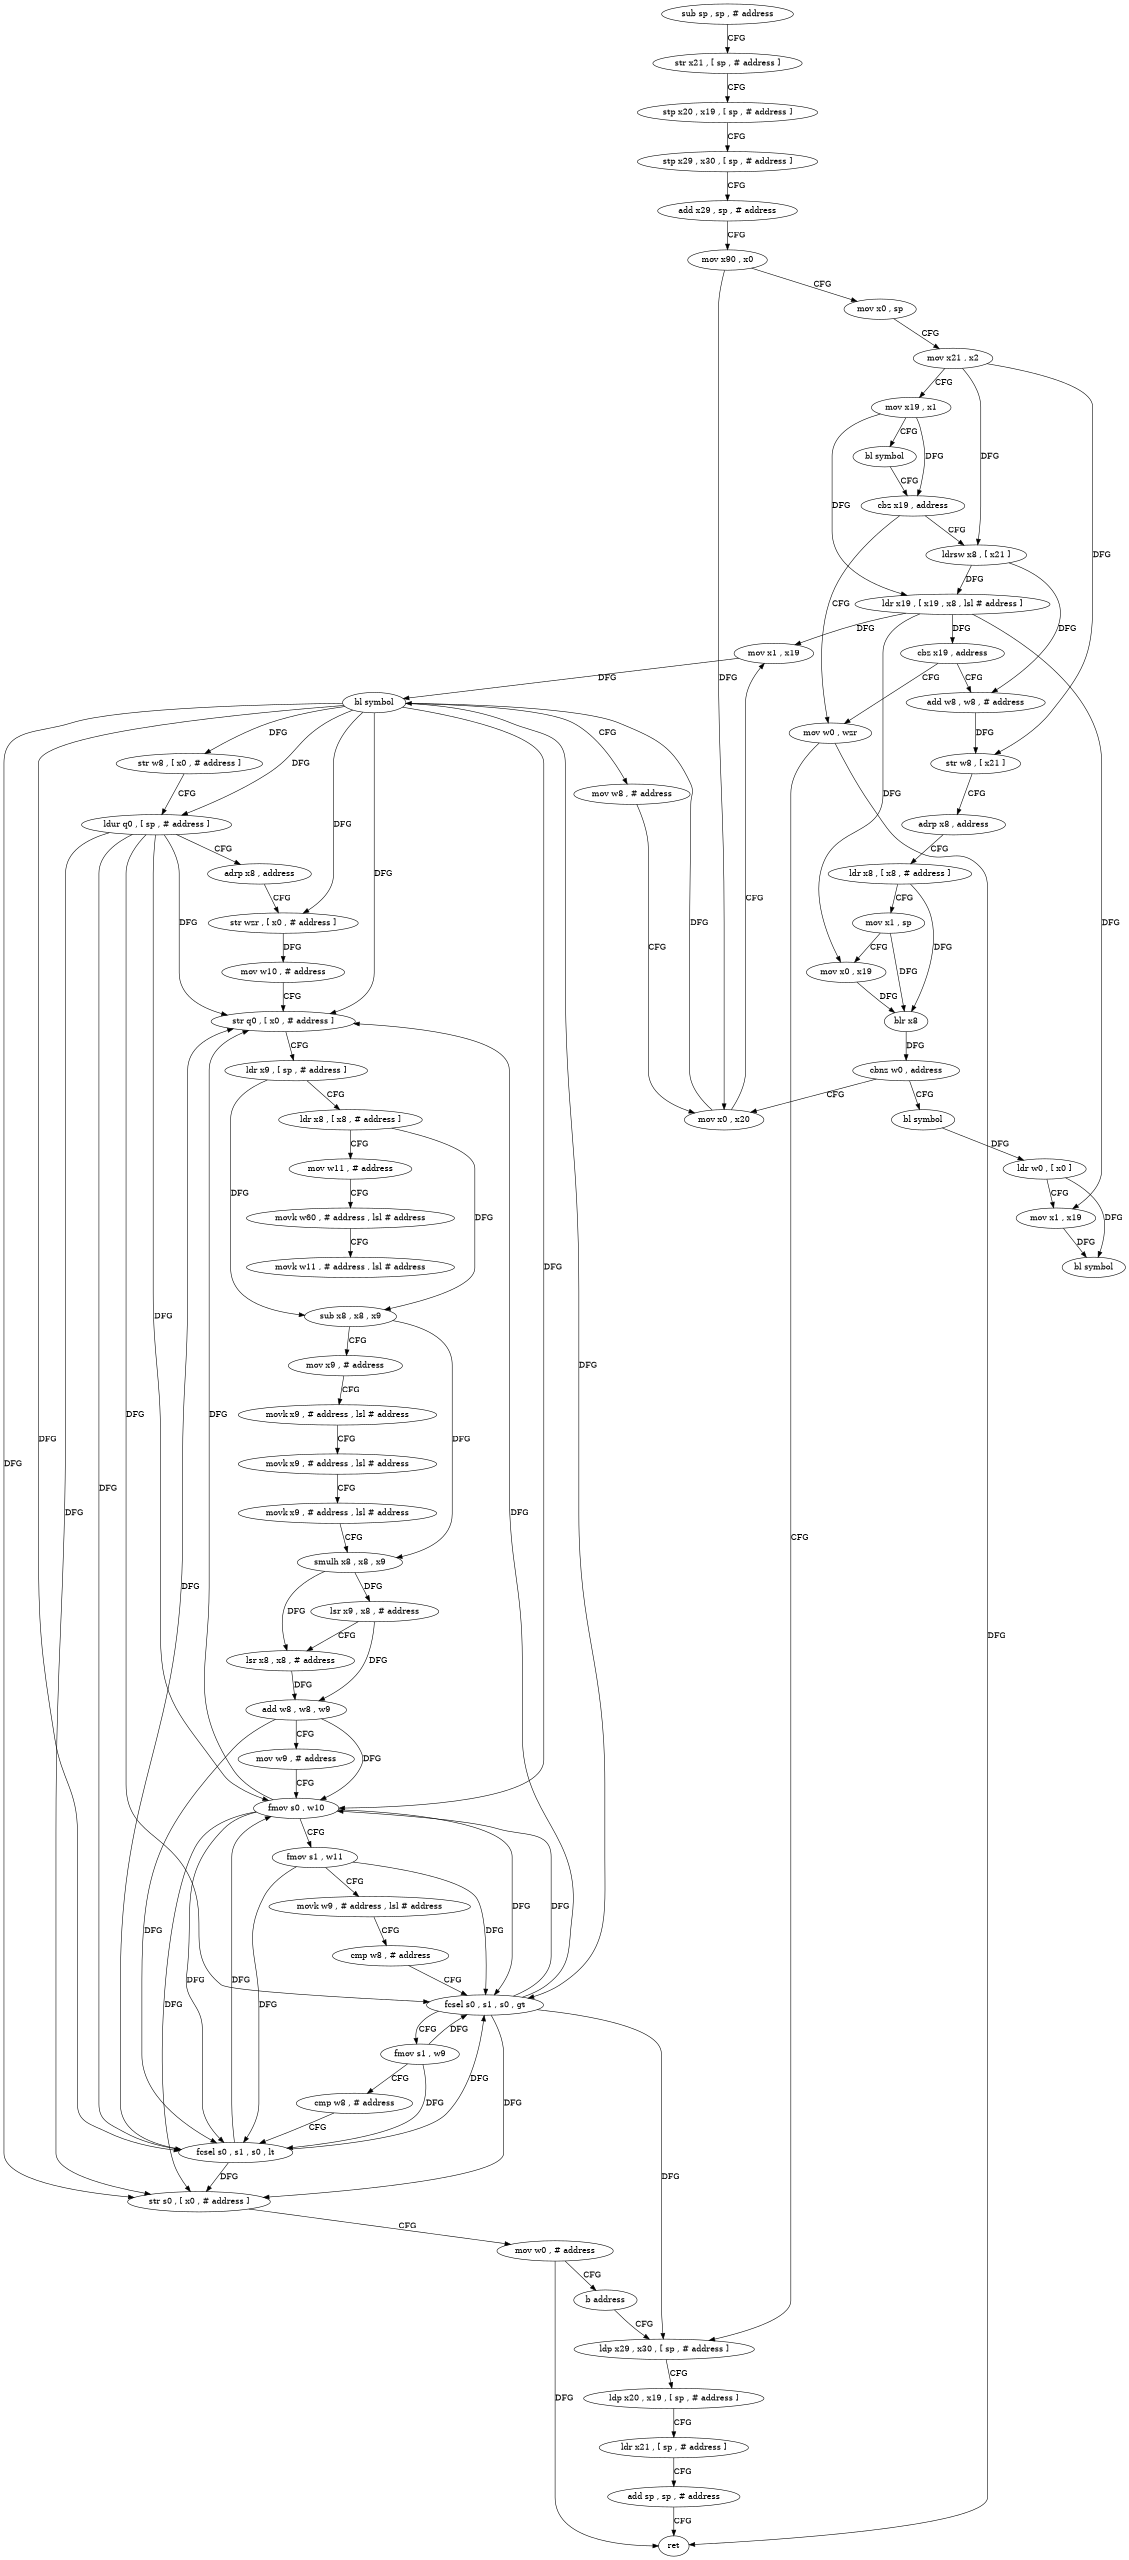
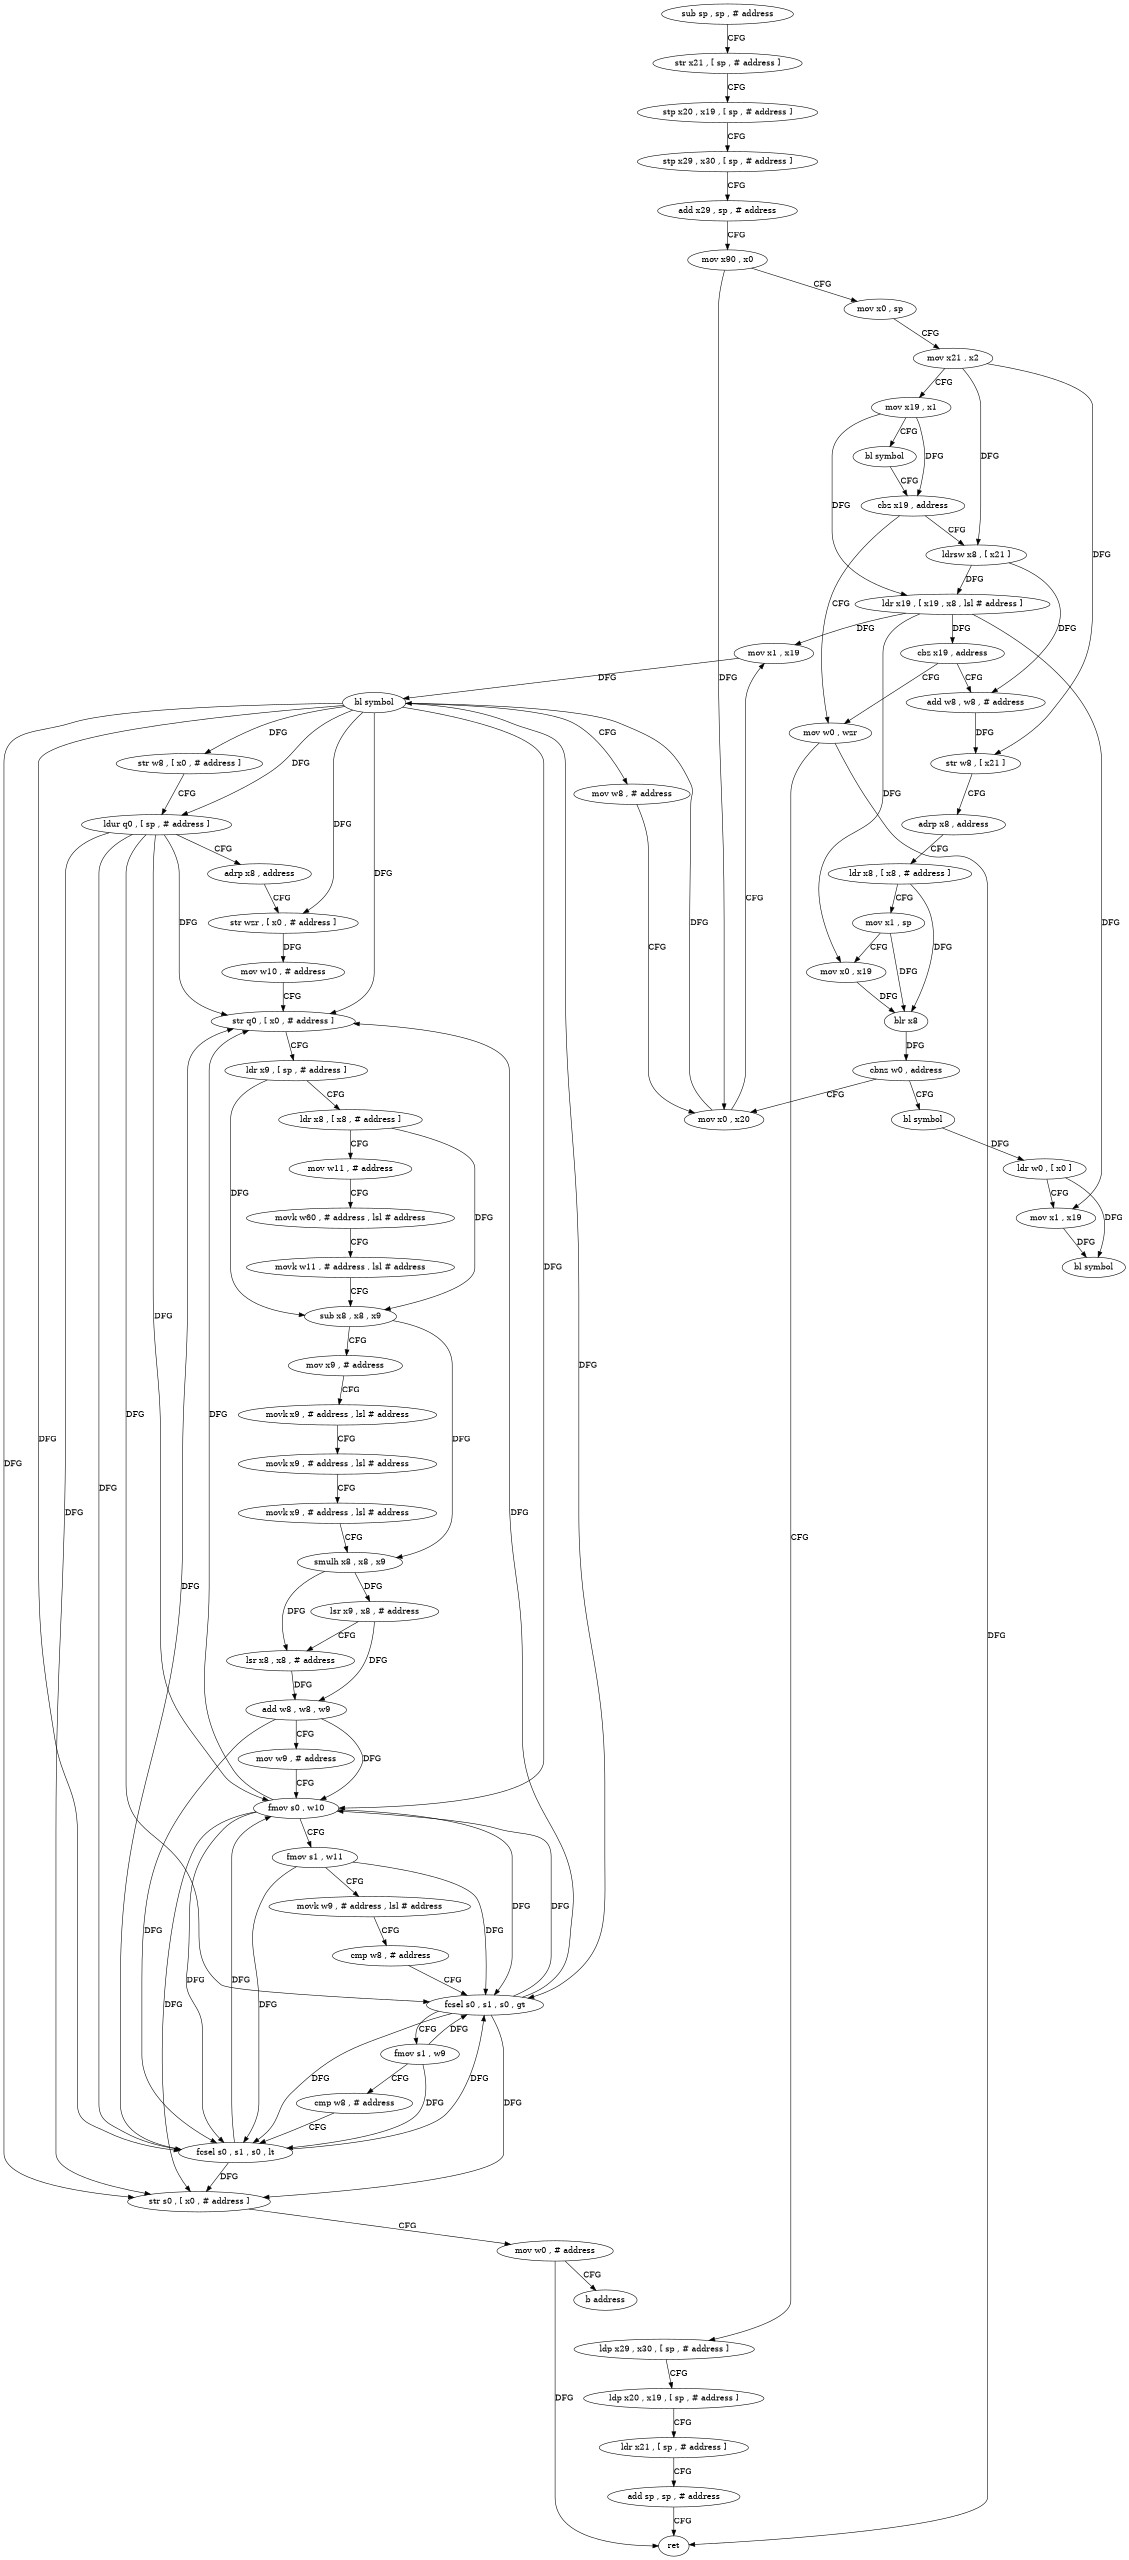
edge "movk w11 , # address , lsl # address" -> "sub x8 , x8 , x9": added, label "CFG"
edge "fcsel s0 , s1 , s0 , gt" -> "ldp x29 , x30 , [ sp , # address ]": now "fcsel s0 , s1 , s0 , gt" -> "fcsel s0 , s1 , s0 , lt"
edge "b address" -> "ldp x29 , x30 , [ sp , # address ]": removed, label "CFG"
